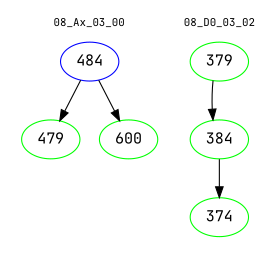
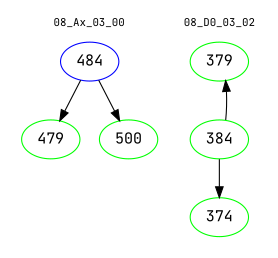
edge "379" -> "384": reversed
node "600": label "600" -> "500"
